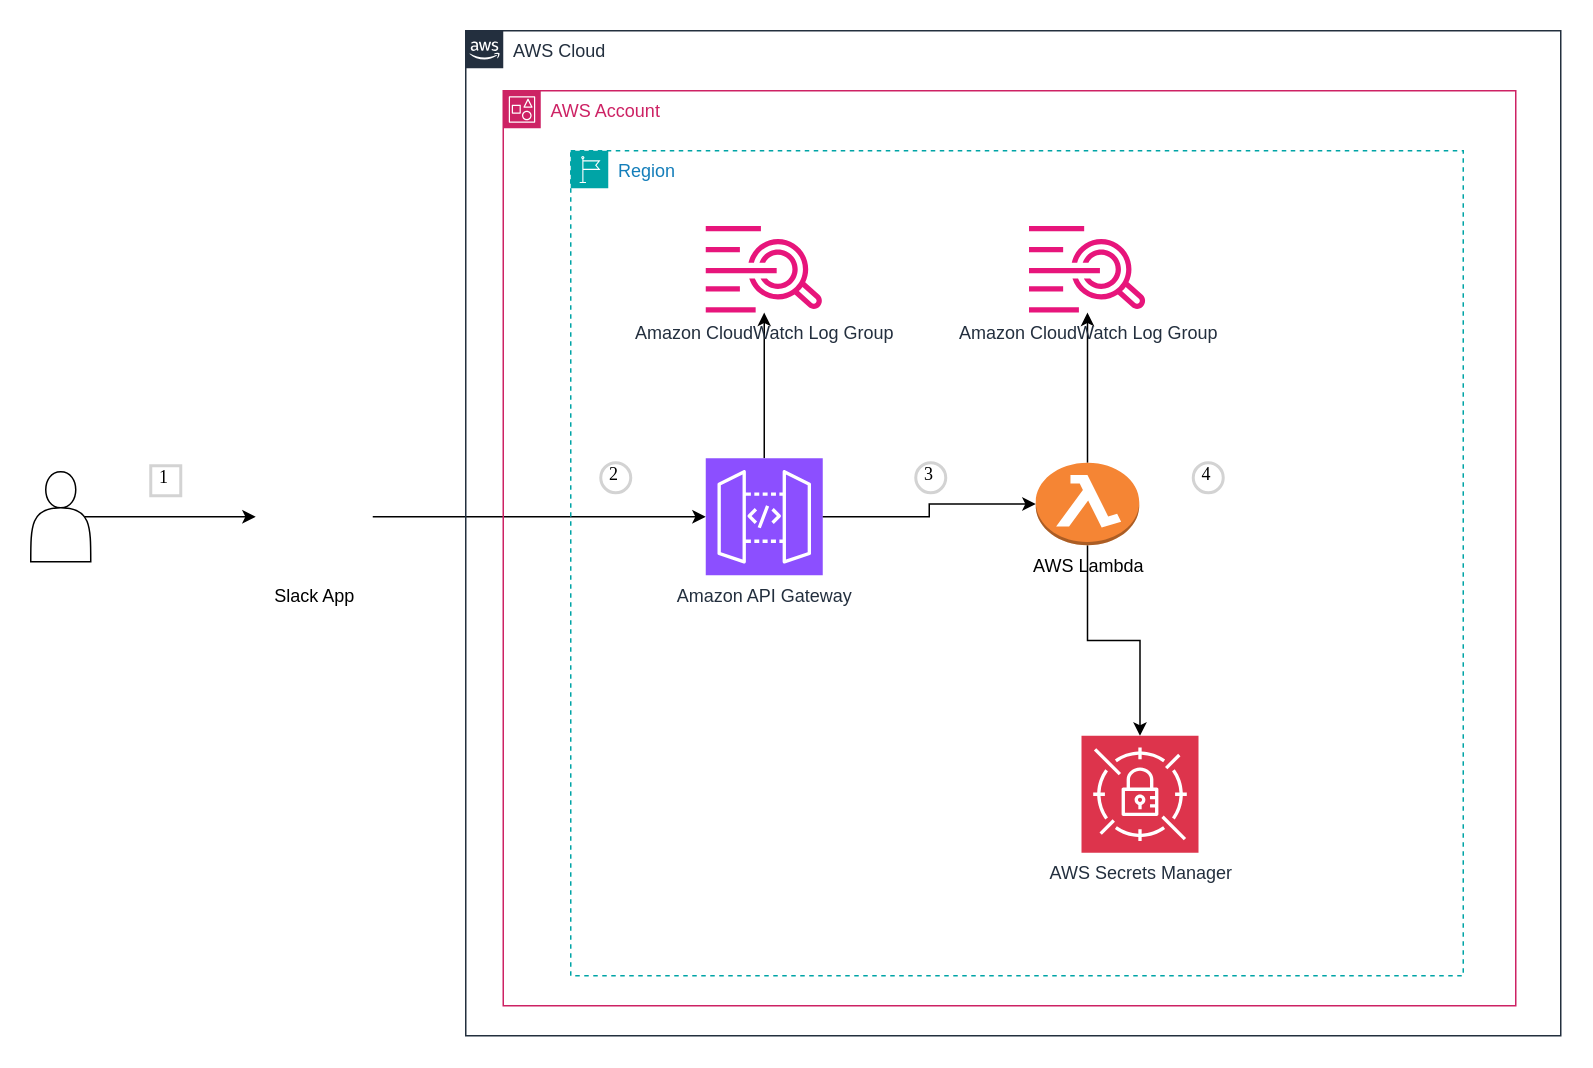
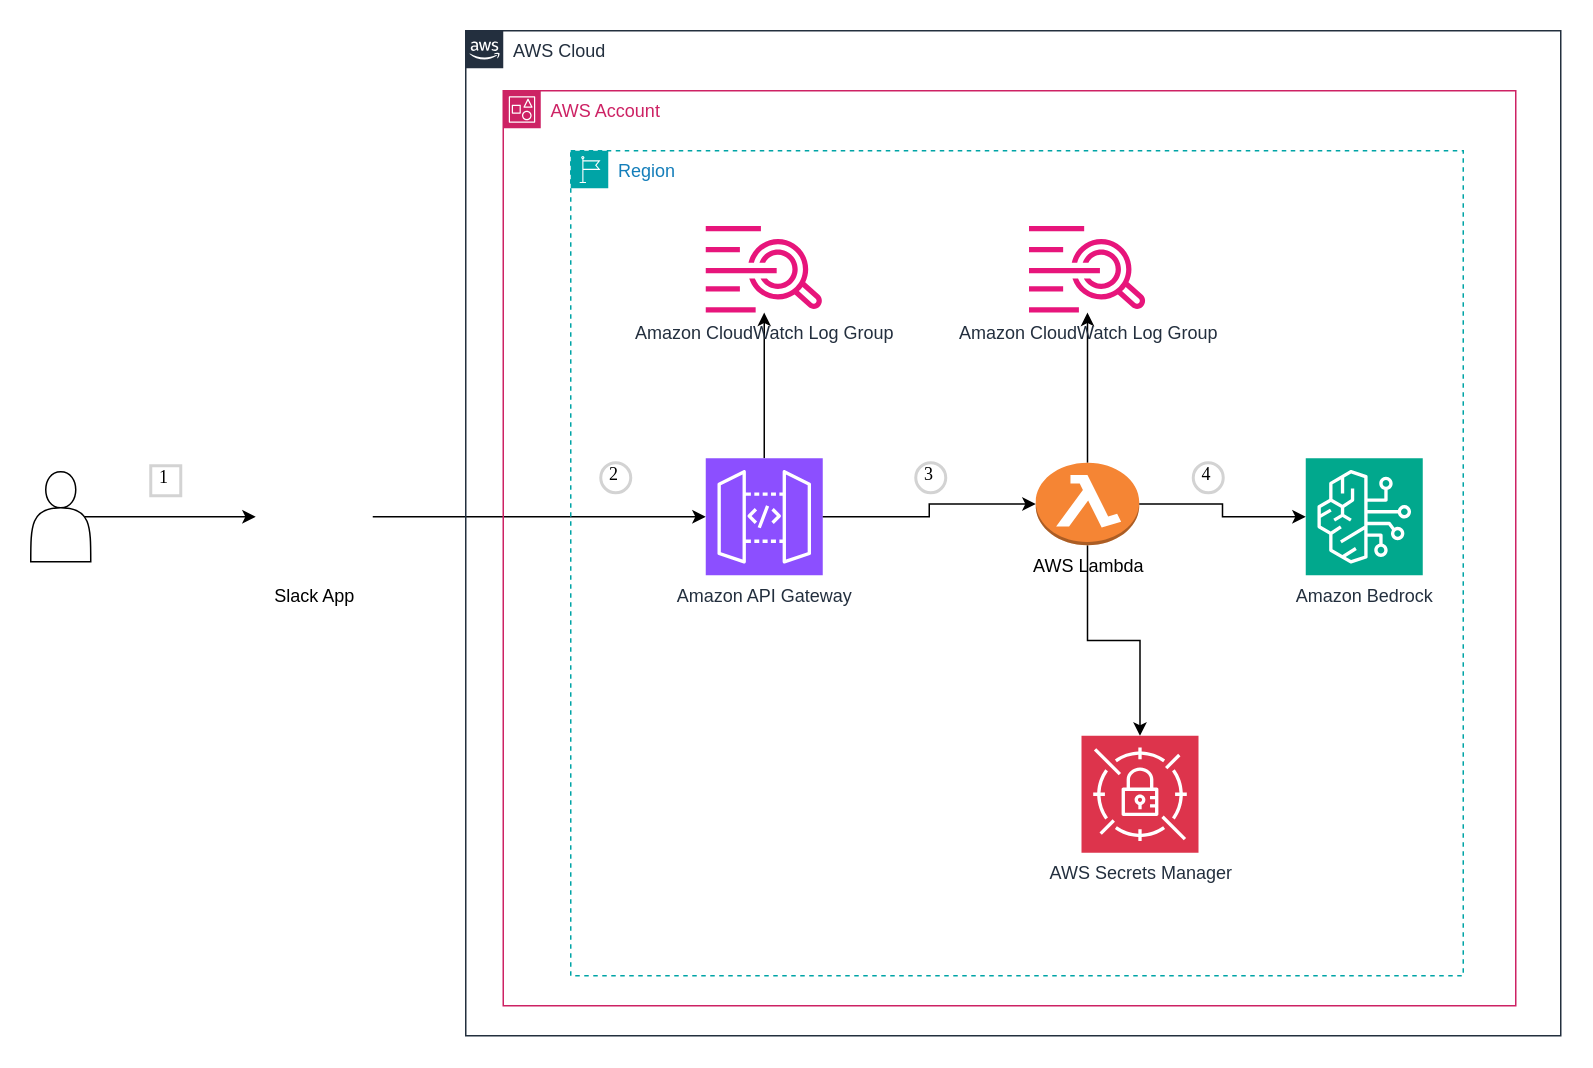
edge "AWS Lambda" -> "Amazon Bedrock": added
node "Amazon Bedrock": added
